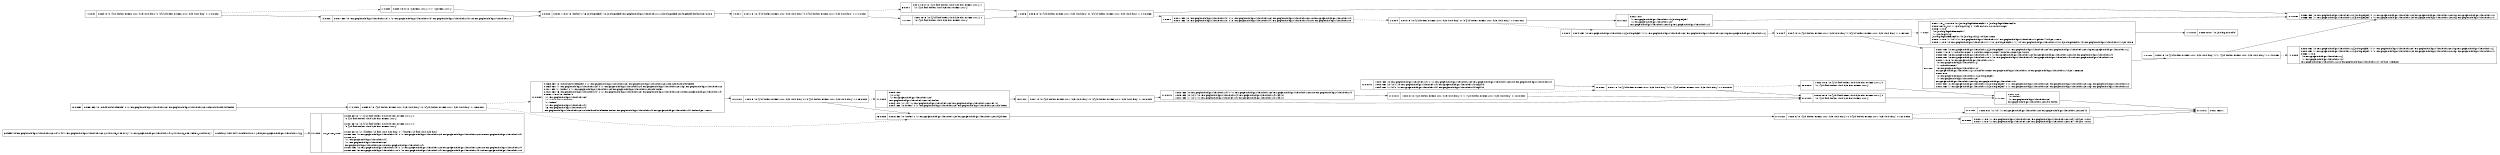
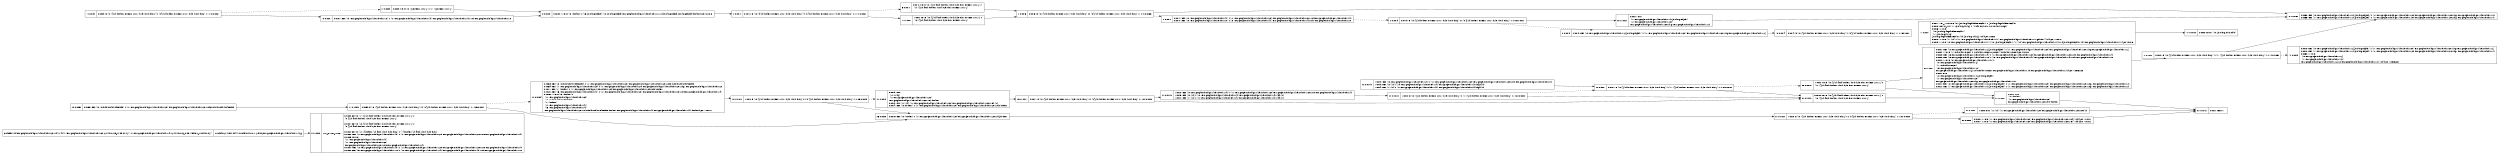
edge "10: 0x001f" -> "11: 0x0021": removed
edge "10: 0x001f" -> "15: 0x0036": now "30: 0x0083" -> "15: 0x0036"
edge "21: 0x005b" -> "35: 0x008c": style dashed -> solid
node "0: 0x0000": text "0x0005: IPUT" -> "0x0005: STATIC"
